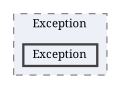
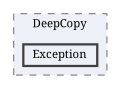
cluster "Exception": label "Exception" -> "DeepCopy"
